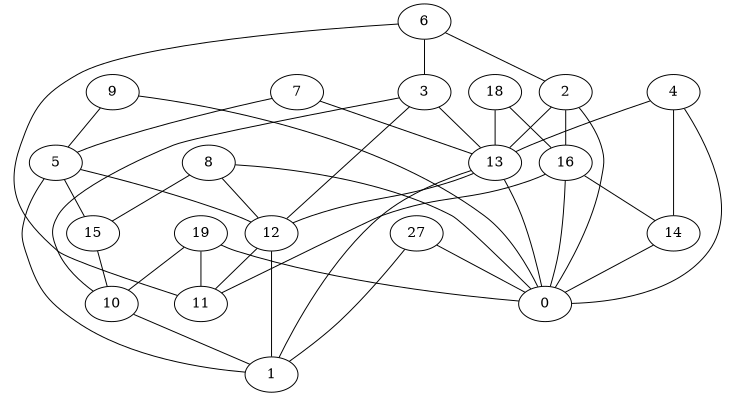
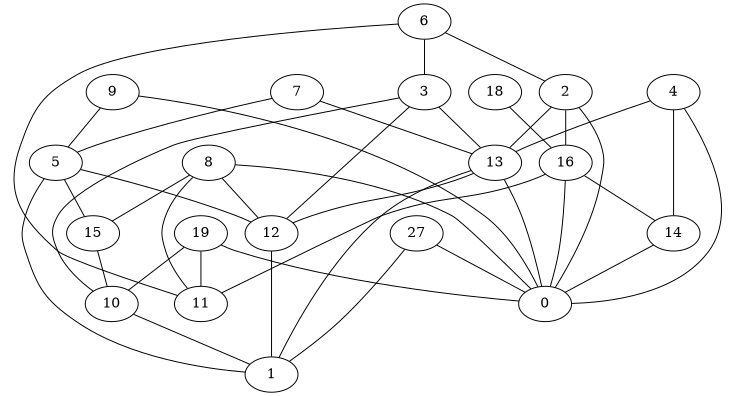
edge "18" -- "13": removed
edge "12" -- "11": now "8" -- "11"
